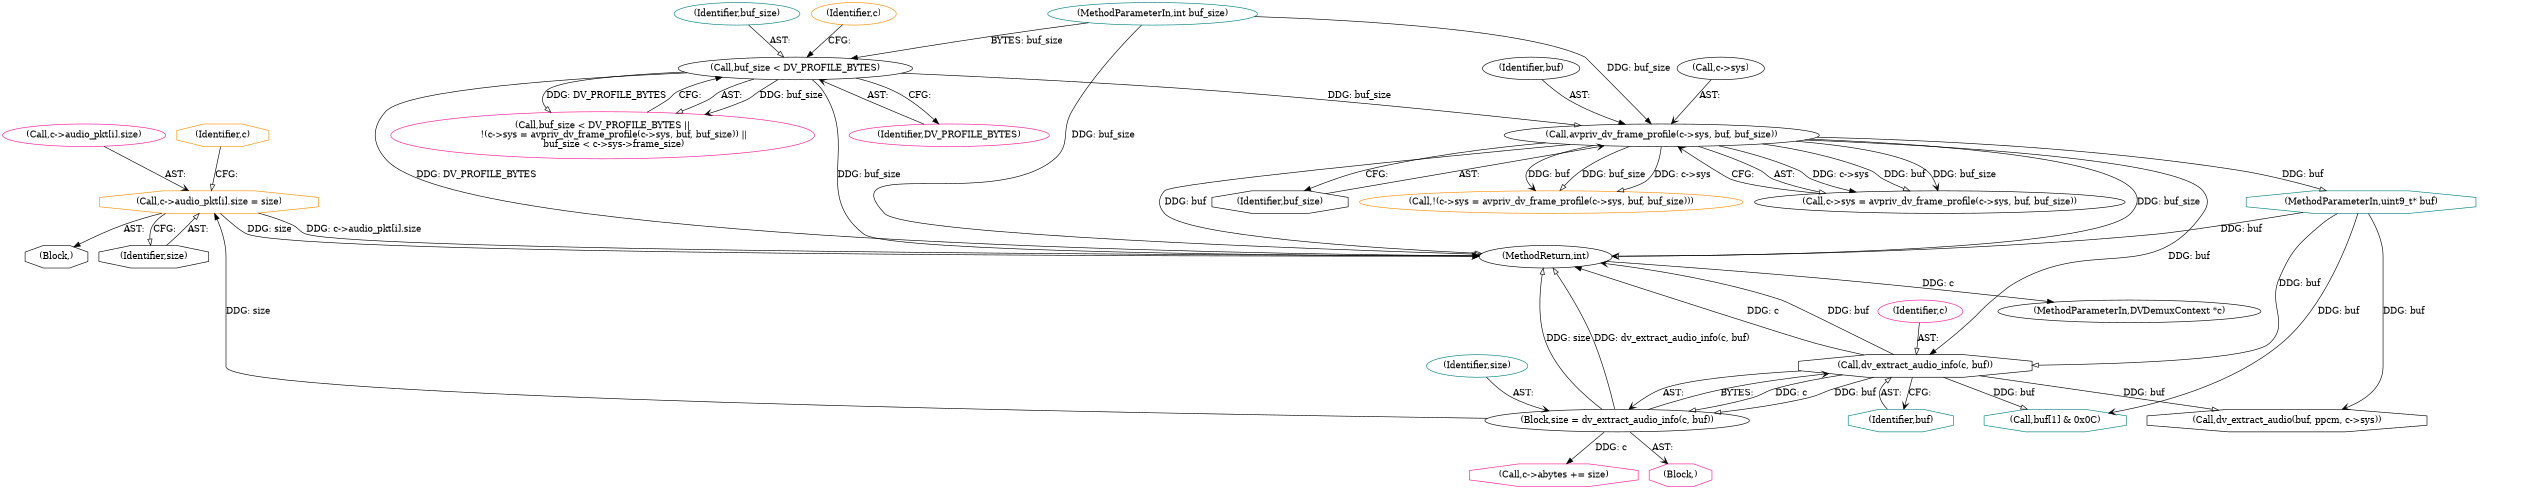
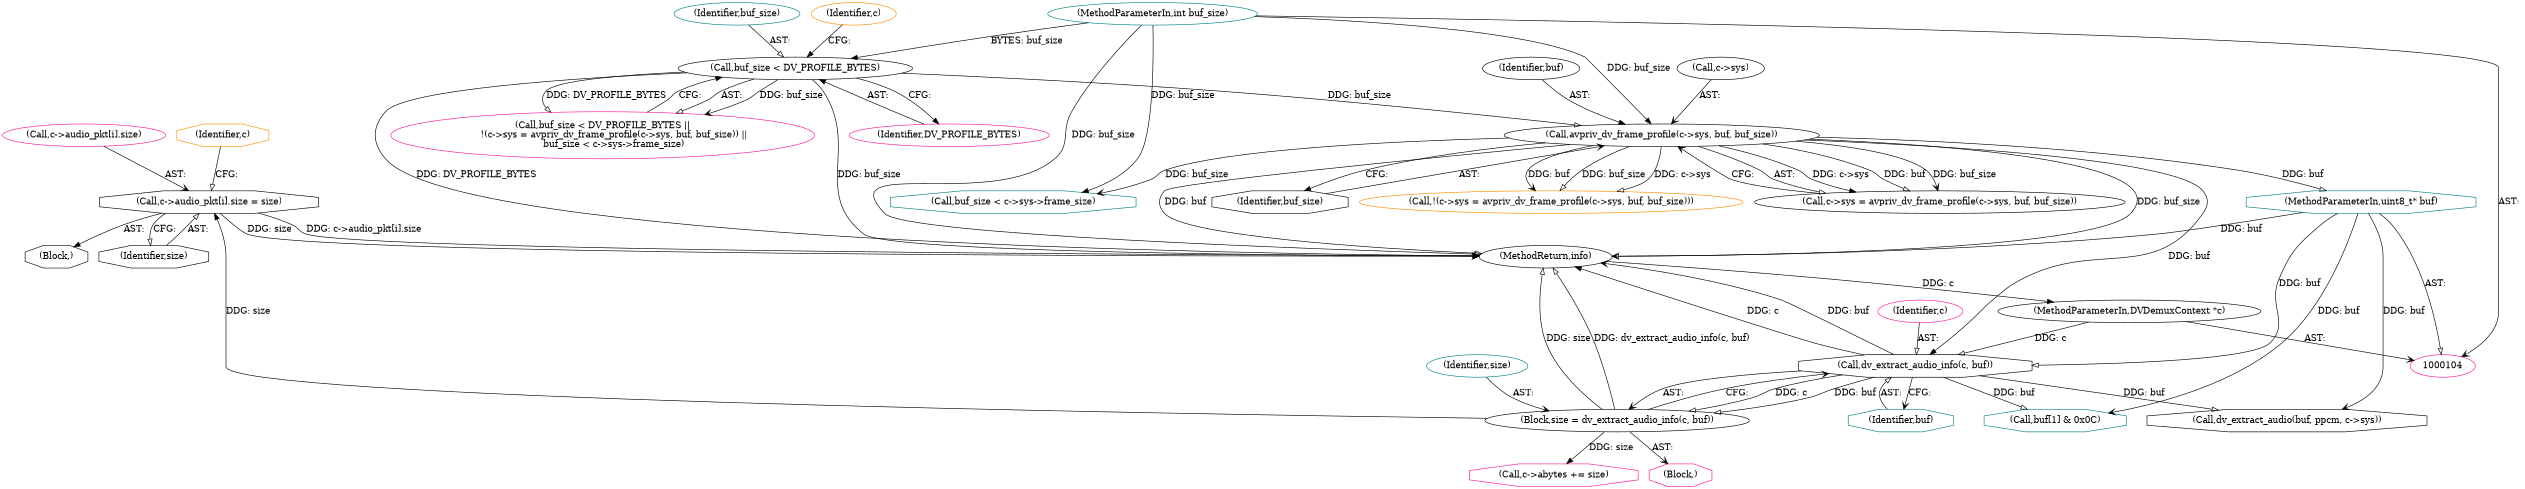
edge "(Identifier,DV_PROFILE_BYTES)" -> "(Call,buf_size < DV_PROFILE_BYTES)": arrowhead vee -> normal
node "(Call,c->audio_pkt[i].size = size)": color darkorange -> black
node "(Call,buf_size < c->sys->frame_size)": added
node "(MethodParameterIn,uint9_t* buf)": label "(MethodParameterIn,uint9_t* buf)" -> "(MethodParameterIn,uint8_t* buf)"
node "(MethodReturn,int)": label "(MethodReturn,int)" -> "(MethodReturn,info)"
edge "(MethodParameterIn,DVDemuxContext *c)" -> "(Call,dv_extract_audio_info(c, buf))": added, label "DDG: c"
node "1000104": added
edge "(Block,size = dv_extract_audio_info(c, buf))" -> "(Call,dv_extract_audio_info(c, buf))": label "BYTES: " -> "CFG: "
edge "(Block,size = dv_extract_audio_info(c, buf))" -> "(Call,c->abytes += size)": label "DDG: c" -> "DDG: size"
